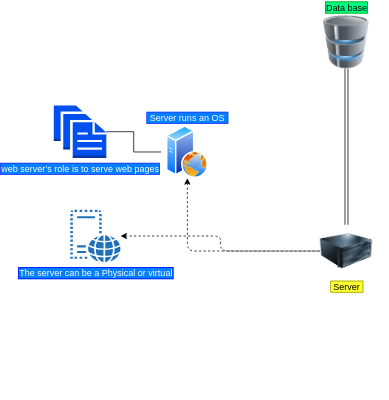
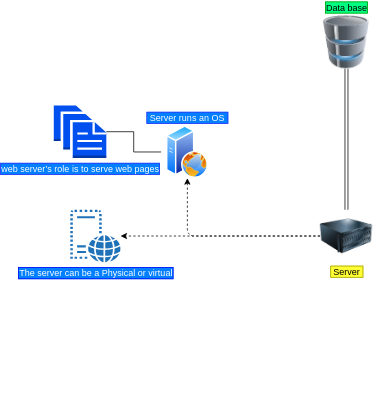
node "Server": moved (346, 251) -> (346, 236)
